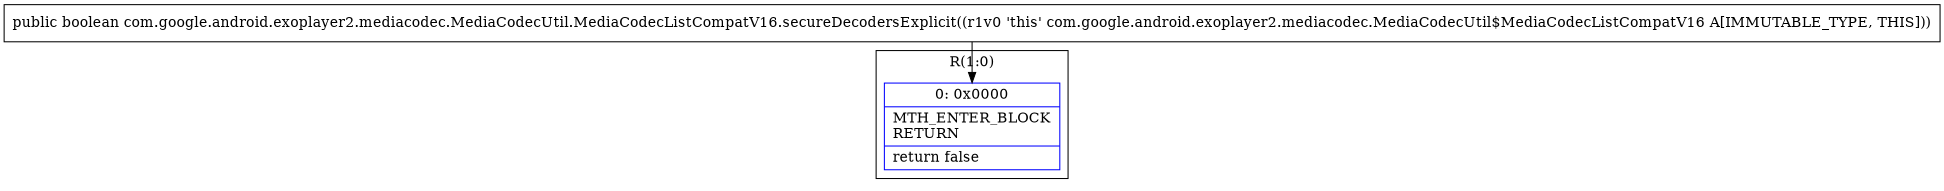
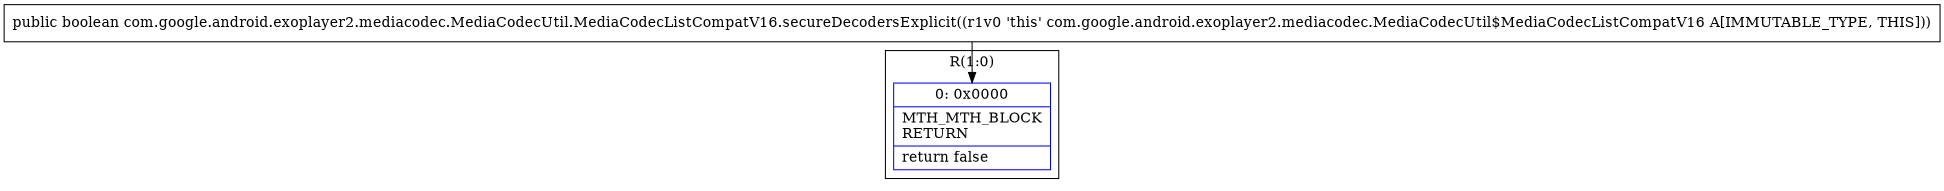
node "0: 0x0000": text "MTH_ENTER_BLOCK" -> "MTH_MTH_BLOCK"
